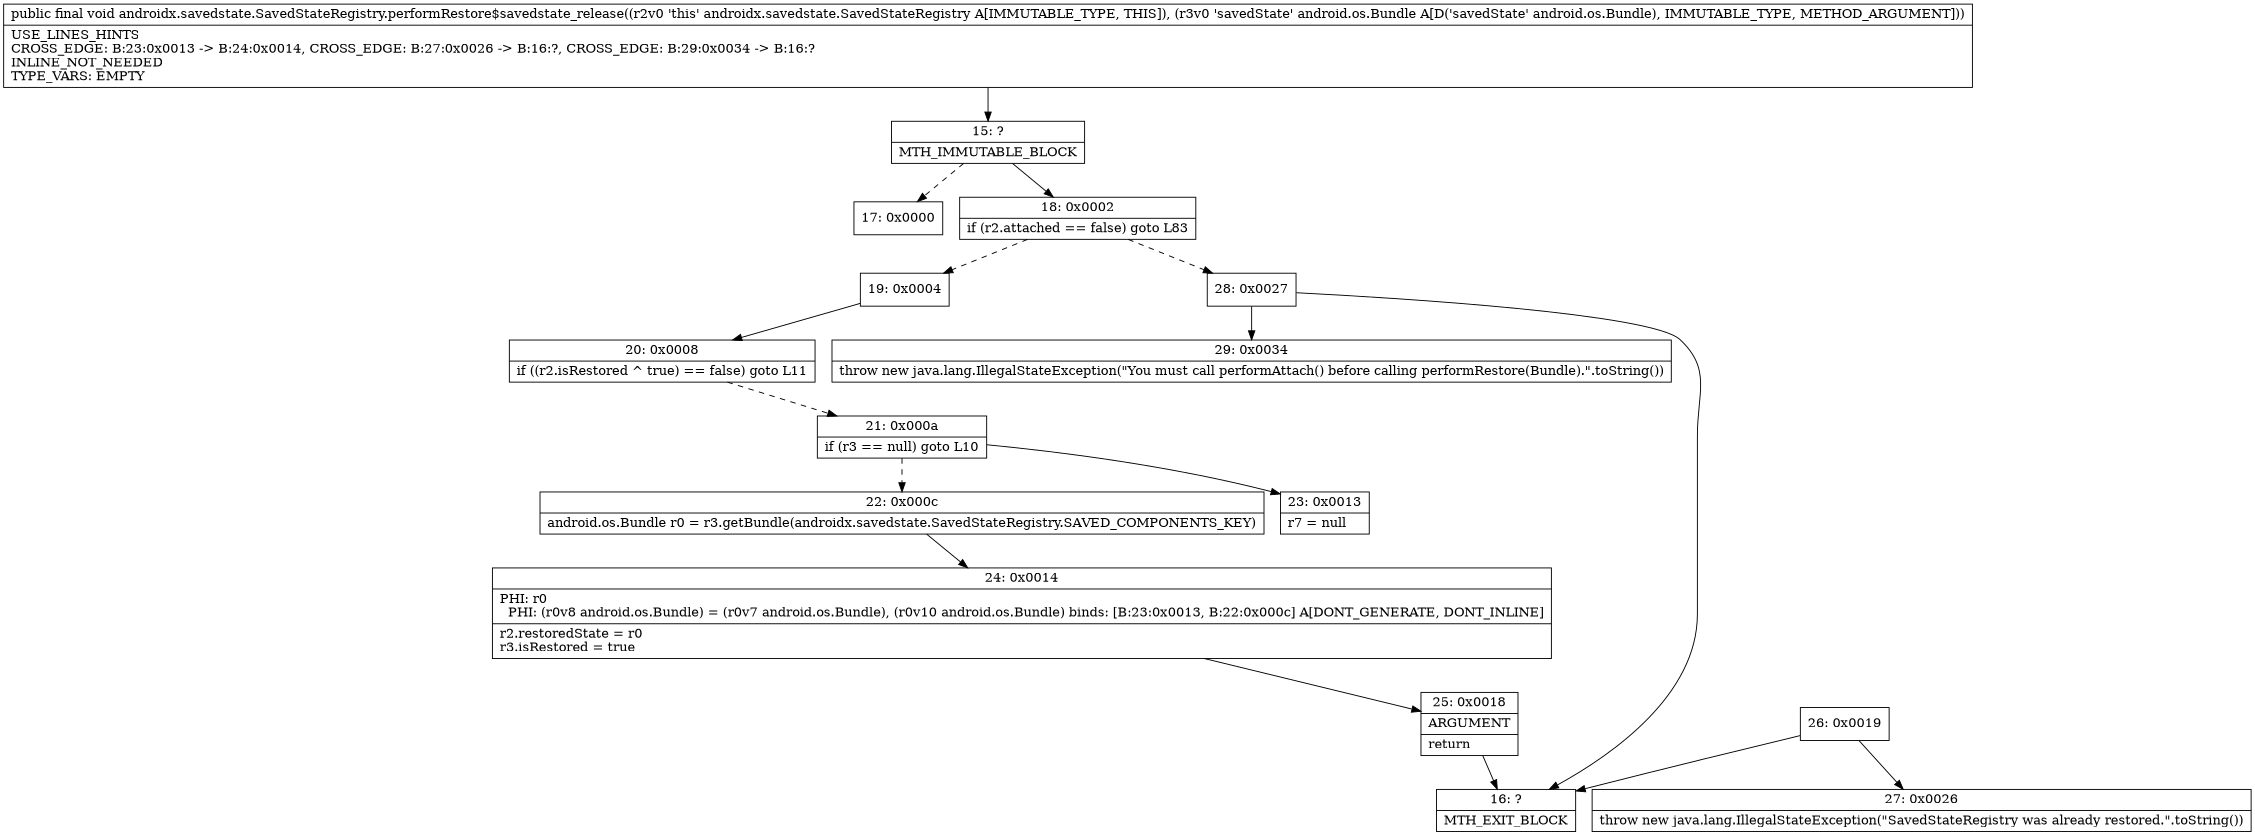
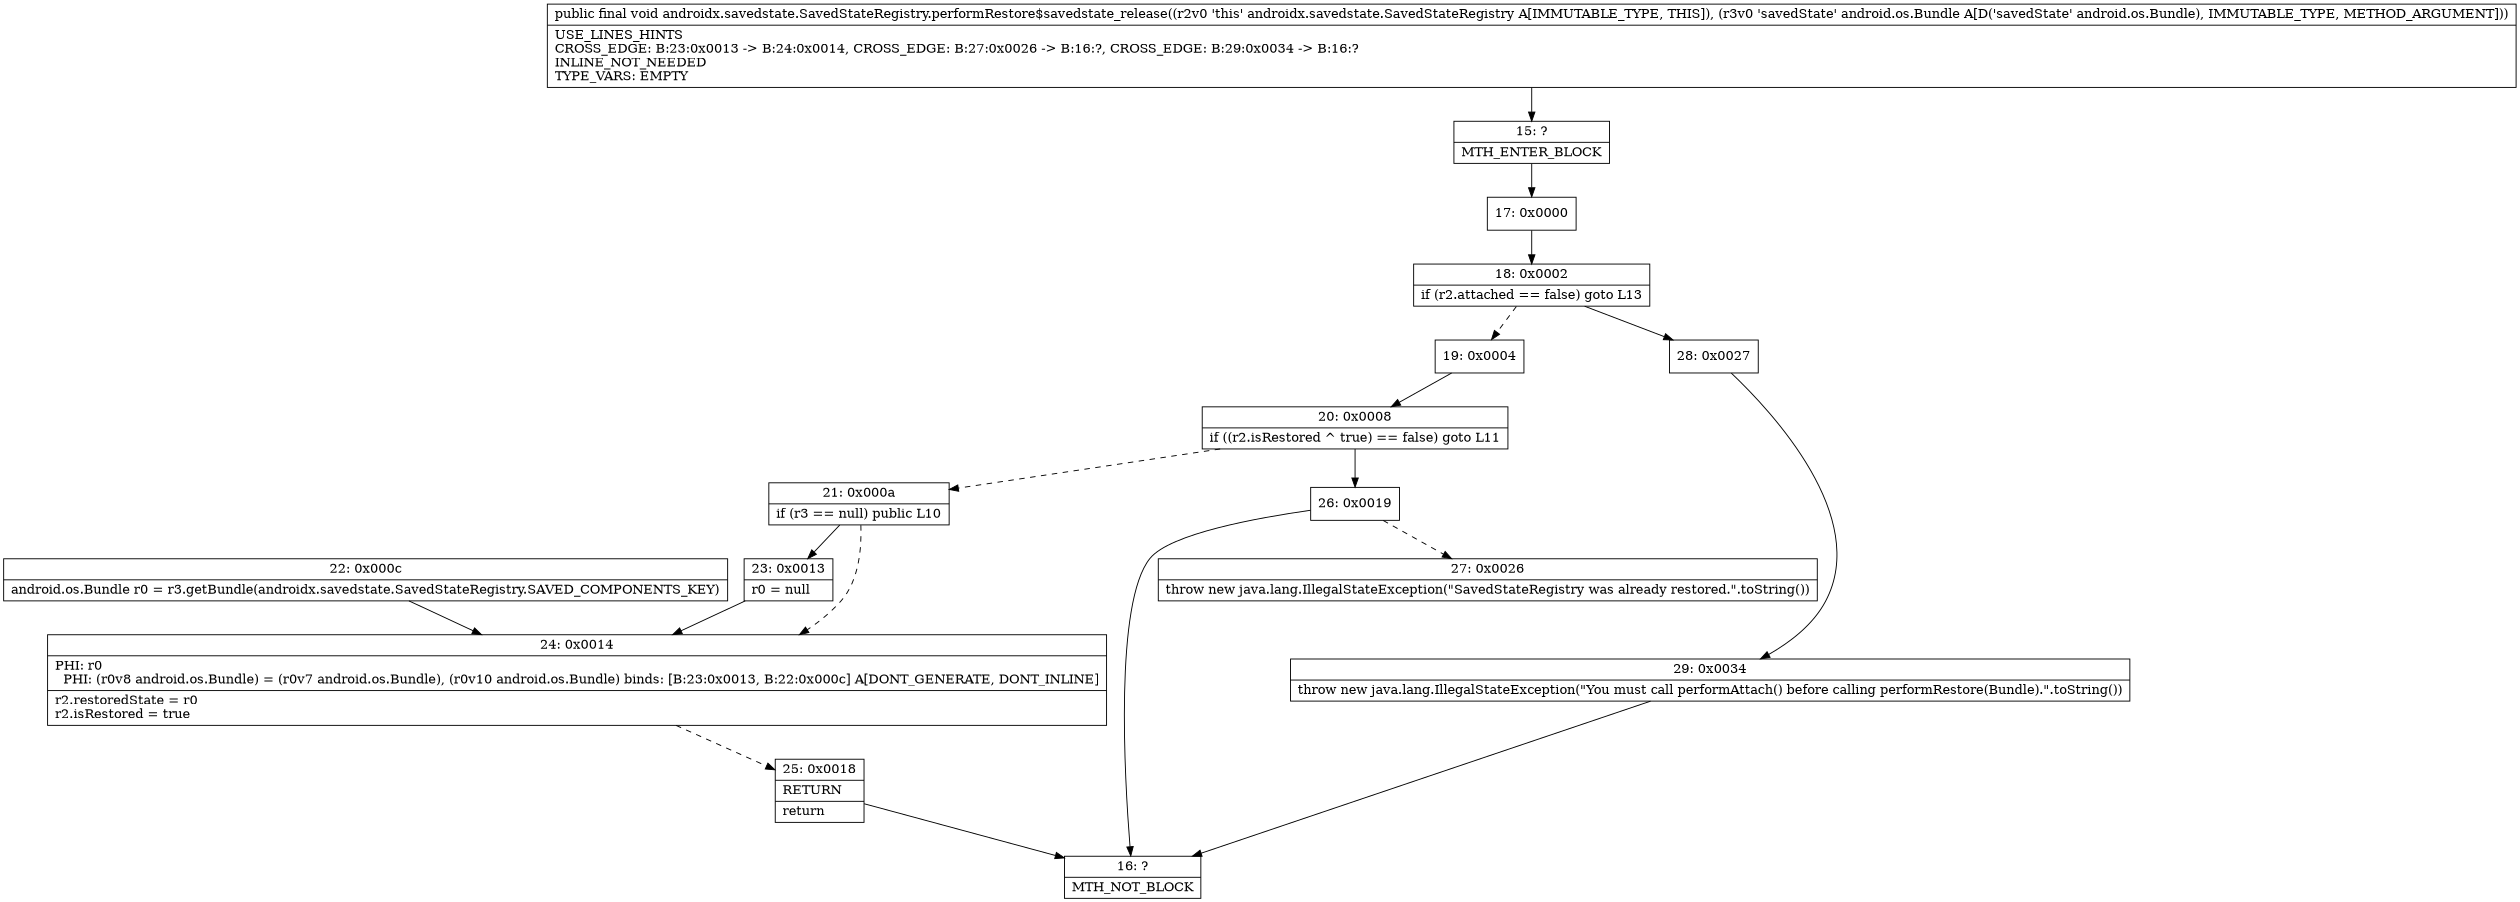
node "15: ?": text "MTH_IMMUTABLE_BLOCK" -> "MTH_ENTER_BLOCK"
edge "15: ?" -> "18: 0x0002": now "17: 0x0000" -> "18: 0x0002"
edge "15: ?" -> "17: 0x0000": style dashed -> solid
node "18: 0x0002": text "if (r2.attached == false) goto L83" -> "if (r2.attached == false) goto L13"
edge "18: 0x0002" -> "28: 0x0027": style dashed -> solid
edge "28: 0x0027" -> "16: ?": now "29: 0x0034" -> "16: ?"
node "21: 0x000a": text "if (r3 == null) goto L10" -> "if (r3 == null) public L10"
edge "20: 0x0008" -> "26: 0x0019": added
edge "21: 0x000a" -> "22: 0x000c": now "21: 0x000a" -> "24: 0x0014"
node "23: 0x0013": text "r7 = null" -> "r0 = null"
edge "23: 0x0013" -> "24: 0x0014": added
node "24: 0x0014": text "r3.isRestored = true" -> "r2.isRestored = true"
edge "24: 0x0014" -> "25: 0x0018": style solid -> dashed
node "25: 0x0018": text "ARGUMENT" -> "RETURN"
edge "26: 0x0019" -> "27: 0x0026": style solid -> dashed
node "16: ?": text "MTH_EXIT_BLOCK" -> "MTH_NOT_BLOCK"
